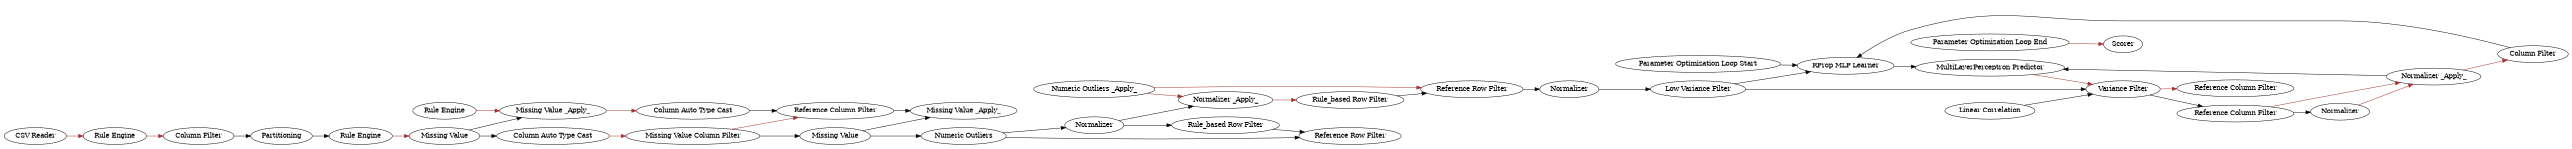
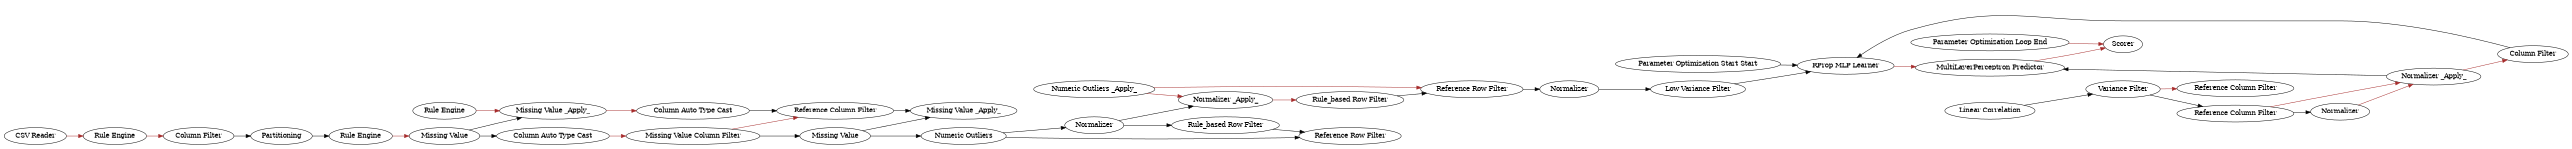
node "Parameter Optimization Loop Start": label "Parameter Optimization Loop Start" -> "Parameter Optimization Start Start"
edge "RProp MLP Learner" -> "MultiLayerPerceptron Predictor": color black -> brown
edge "MultiLayerPerceptron Predictor" -> "Variance Filter": now "MultiLayerPerceptron Predictor" -> "Scorer"
edge "Low Variance Filter" -> "Variance Filter": removed
